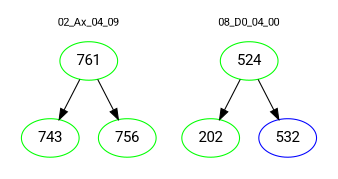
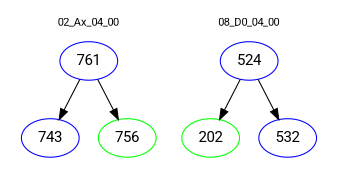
cluster "02_Ax_04_09": label "02_Ax_04_09" -> "02_Ax_04_00"
node "761": color green -> blue
node "524": color green -> blue
node "743": color green -> blue
